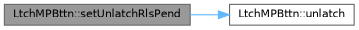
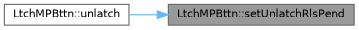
edge "LtchMPBttn::setUnlatchRlsPend" -> "LtchMPBttn::unlatch": reversed
